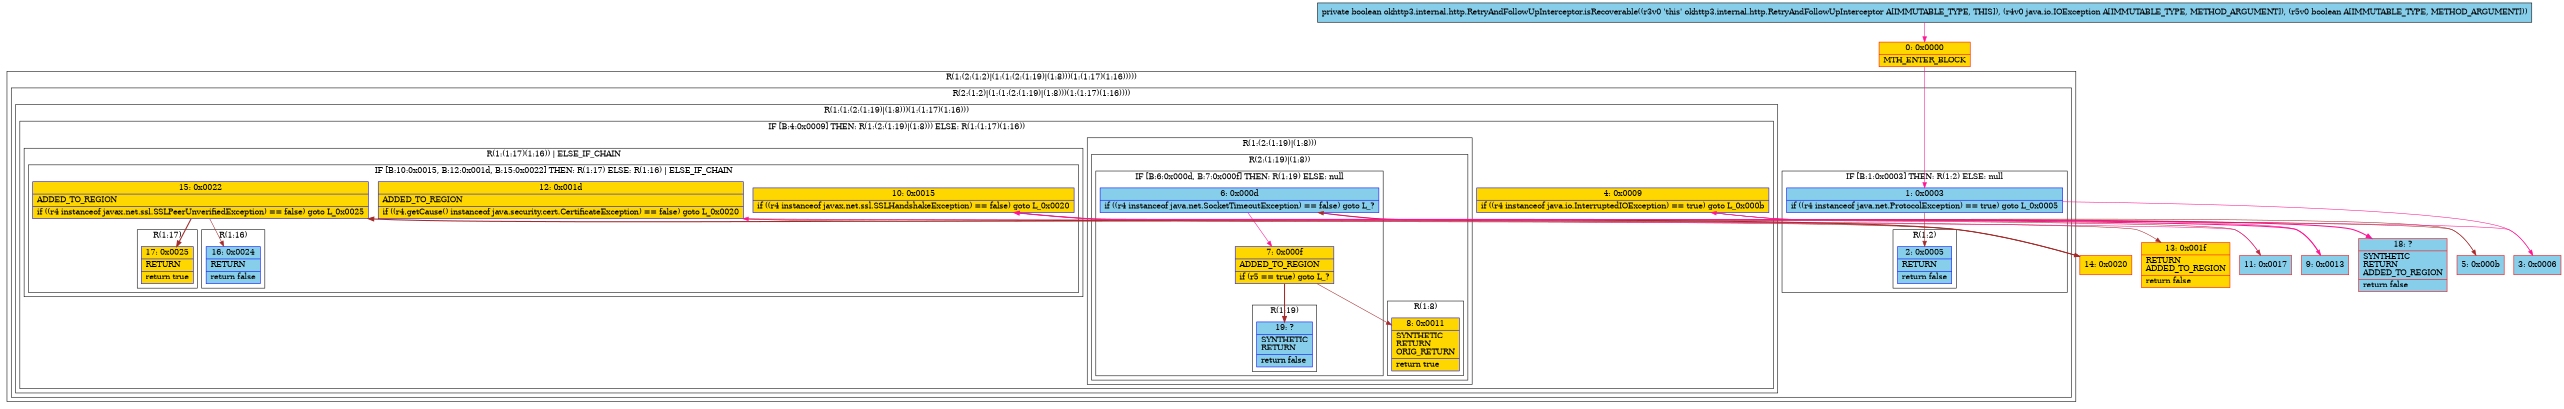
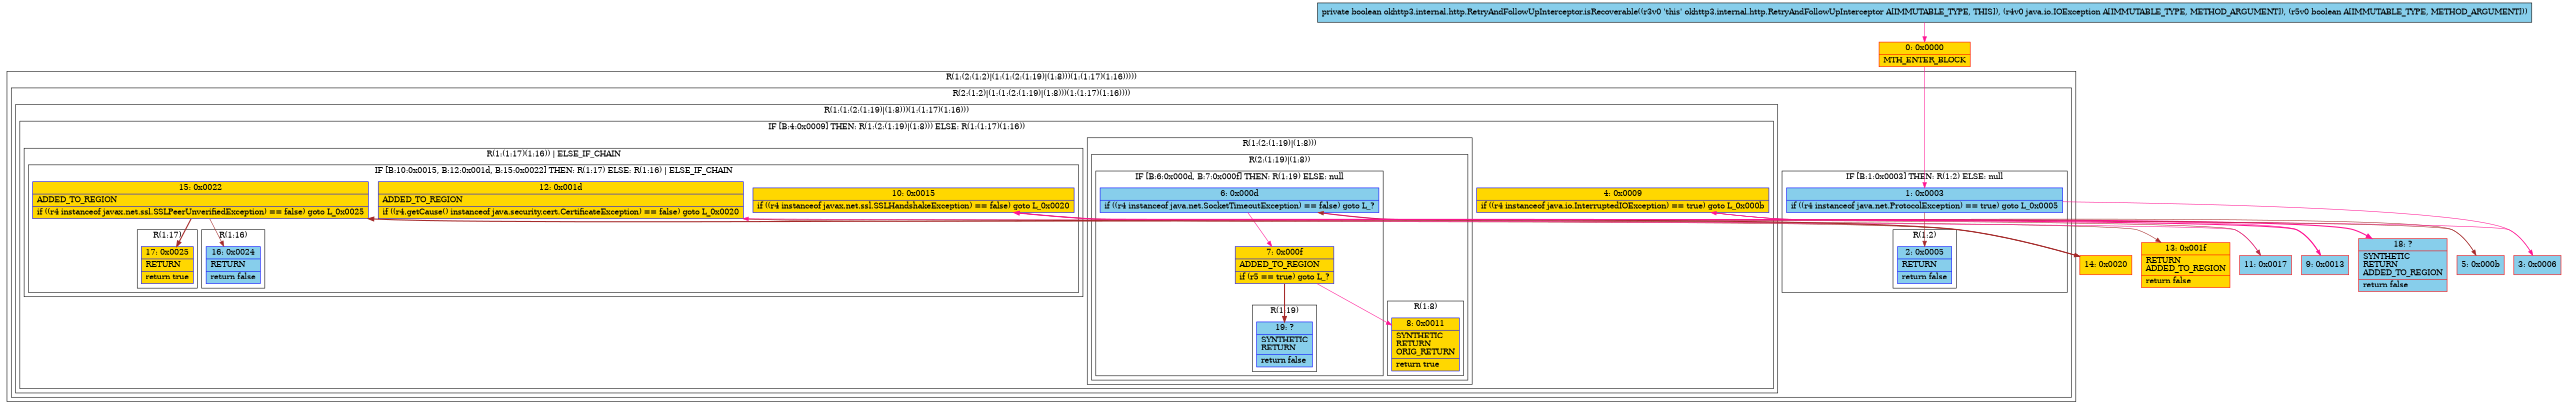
edge "7: 0x000f" -> "8: 0x0011": color brown -> deeppink
